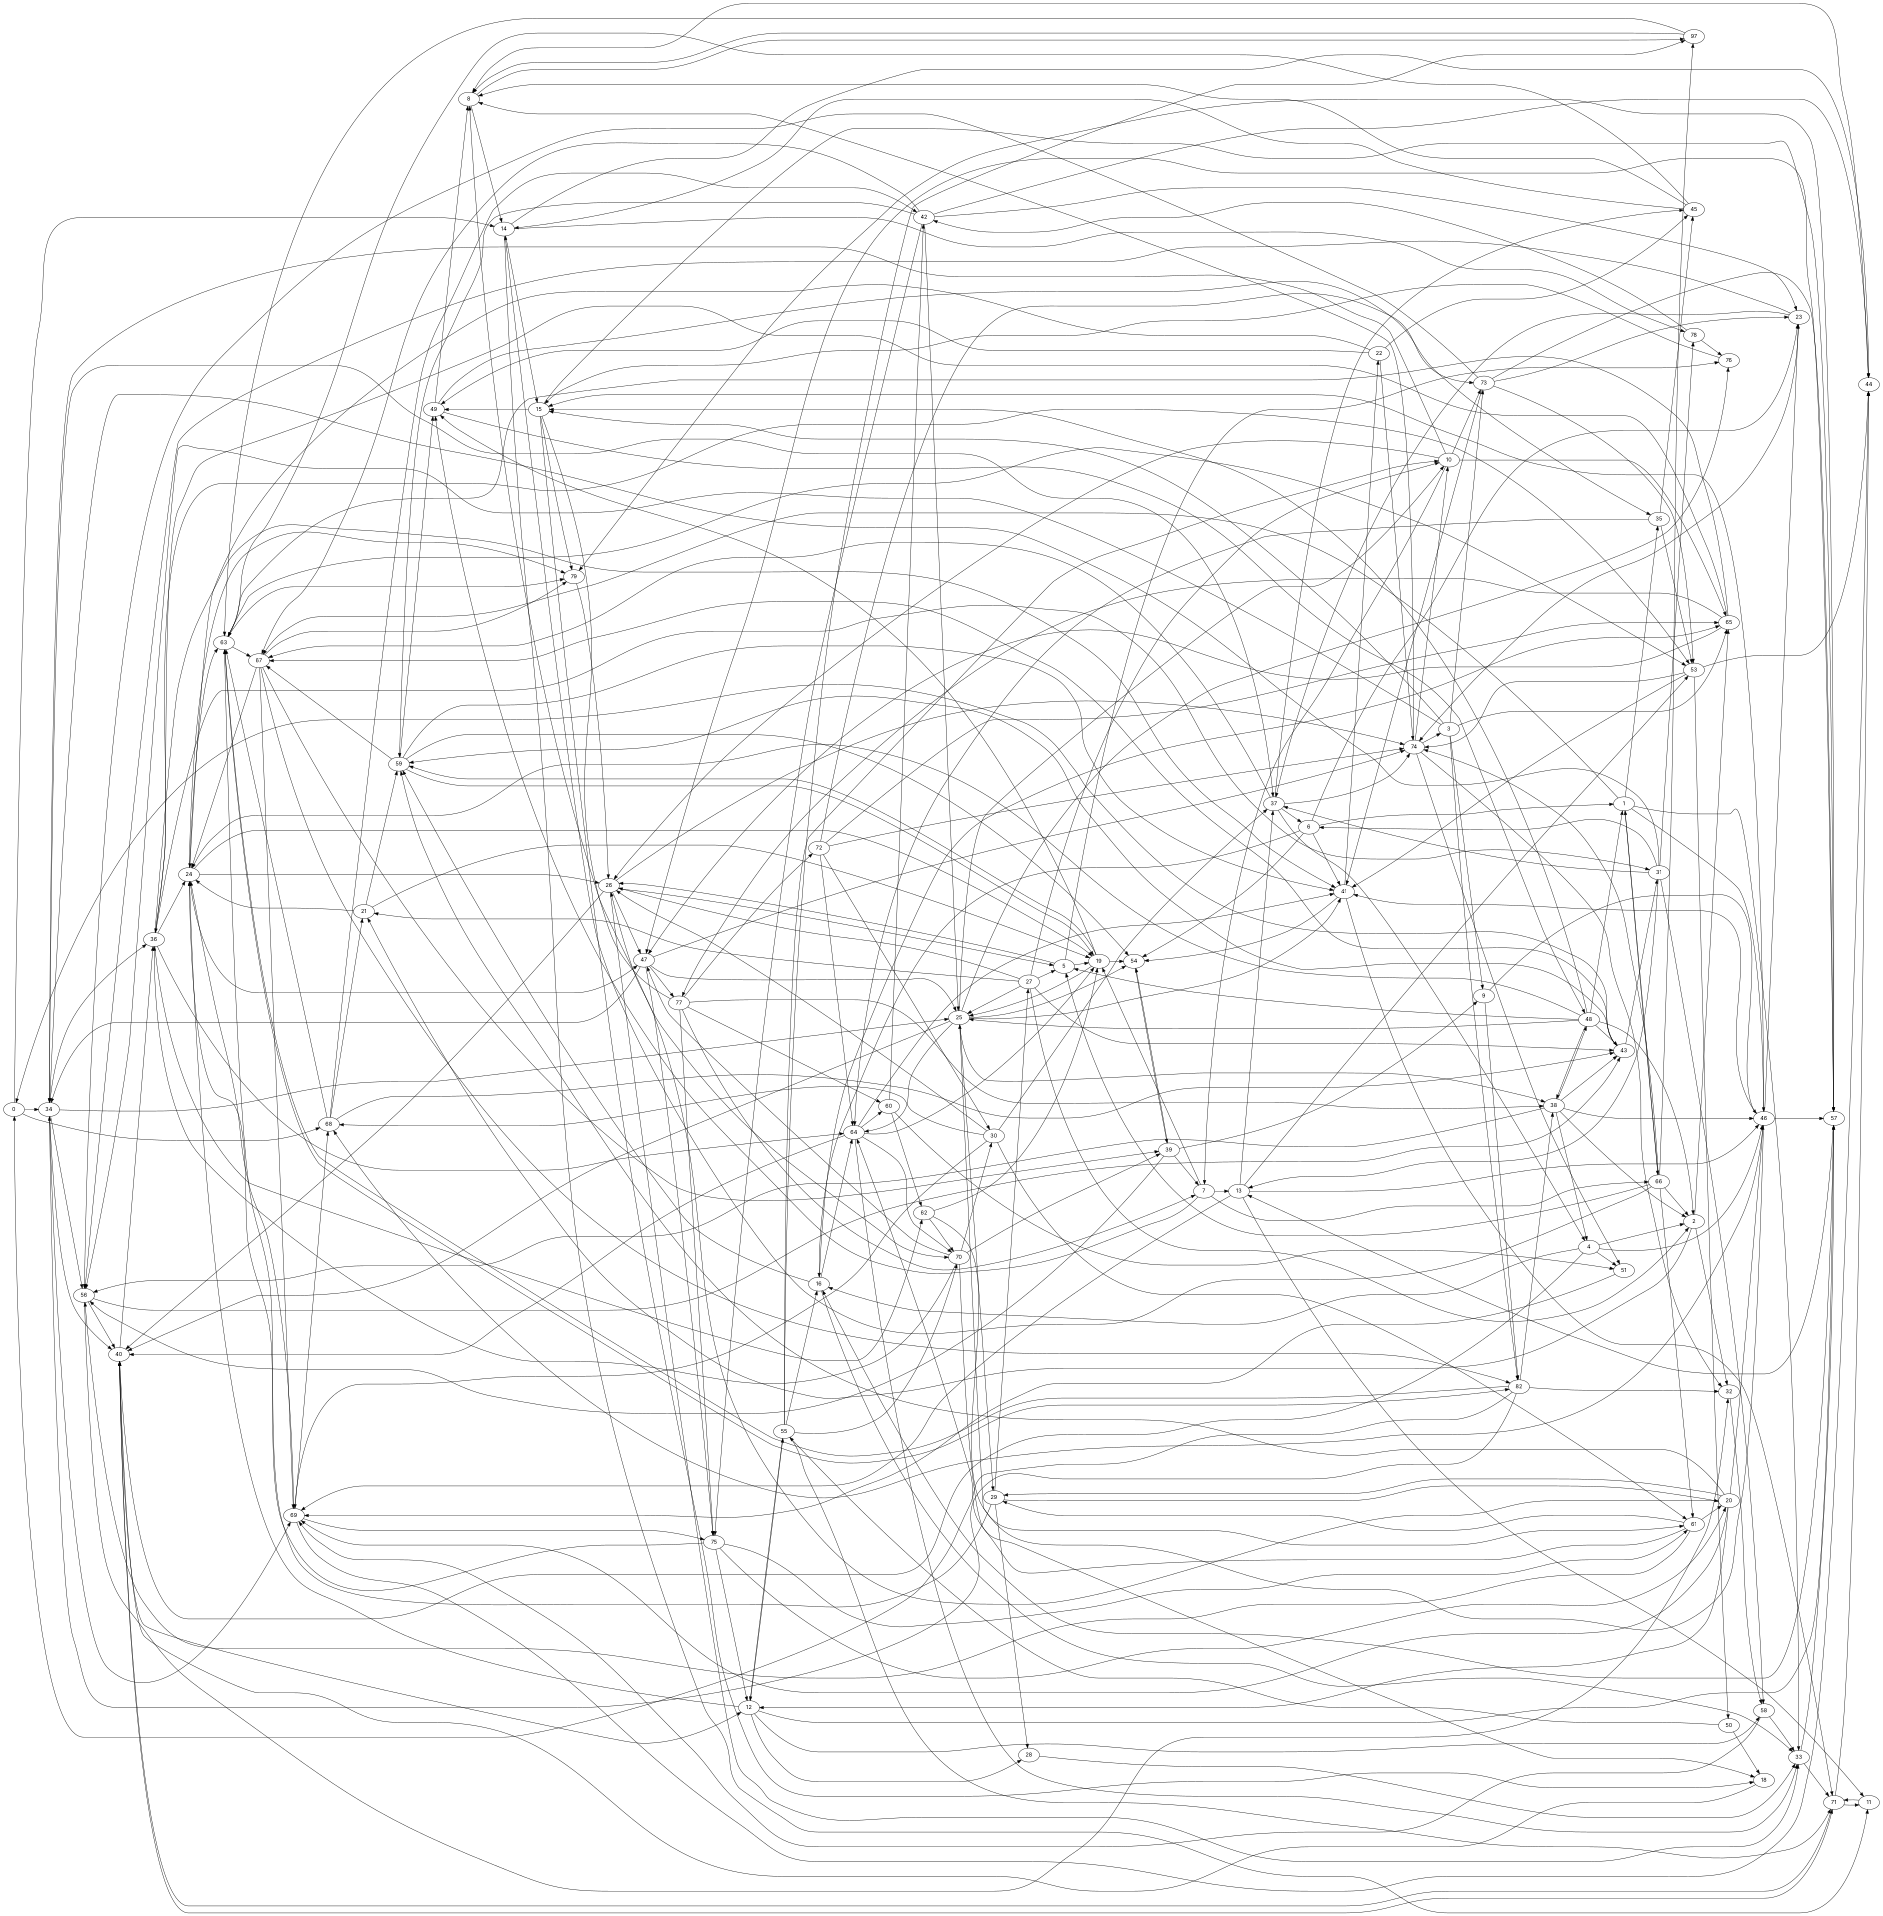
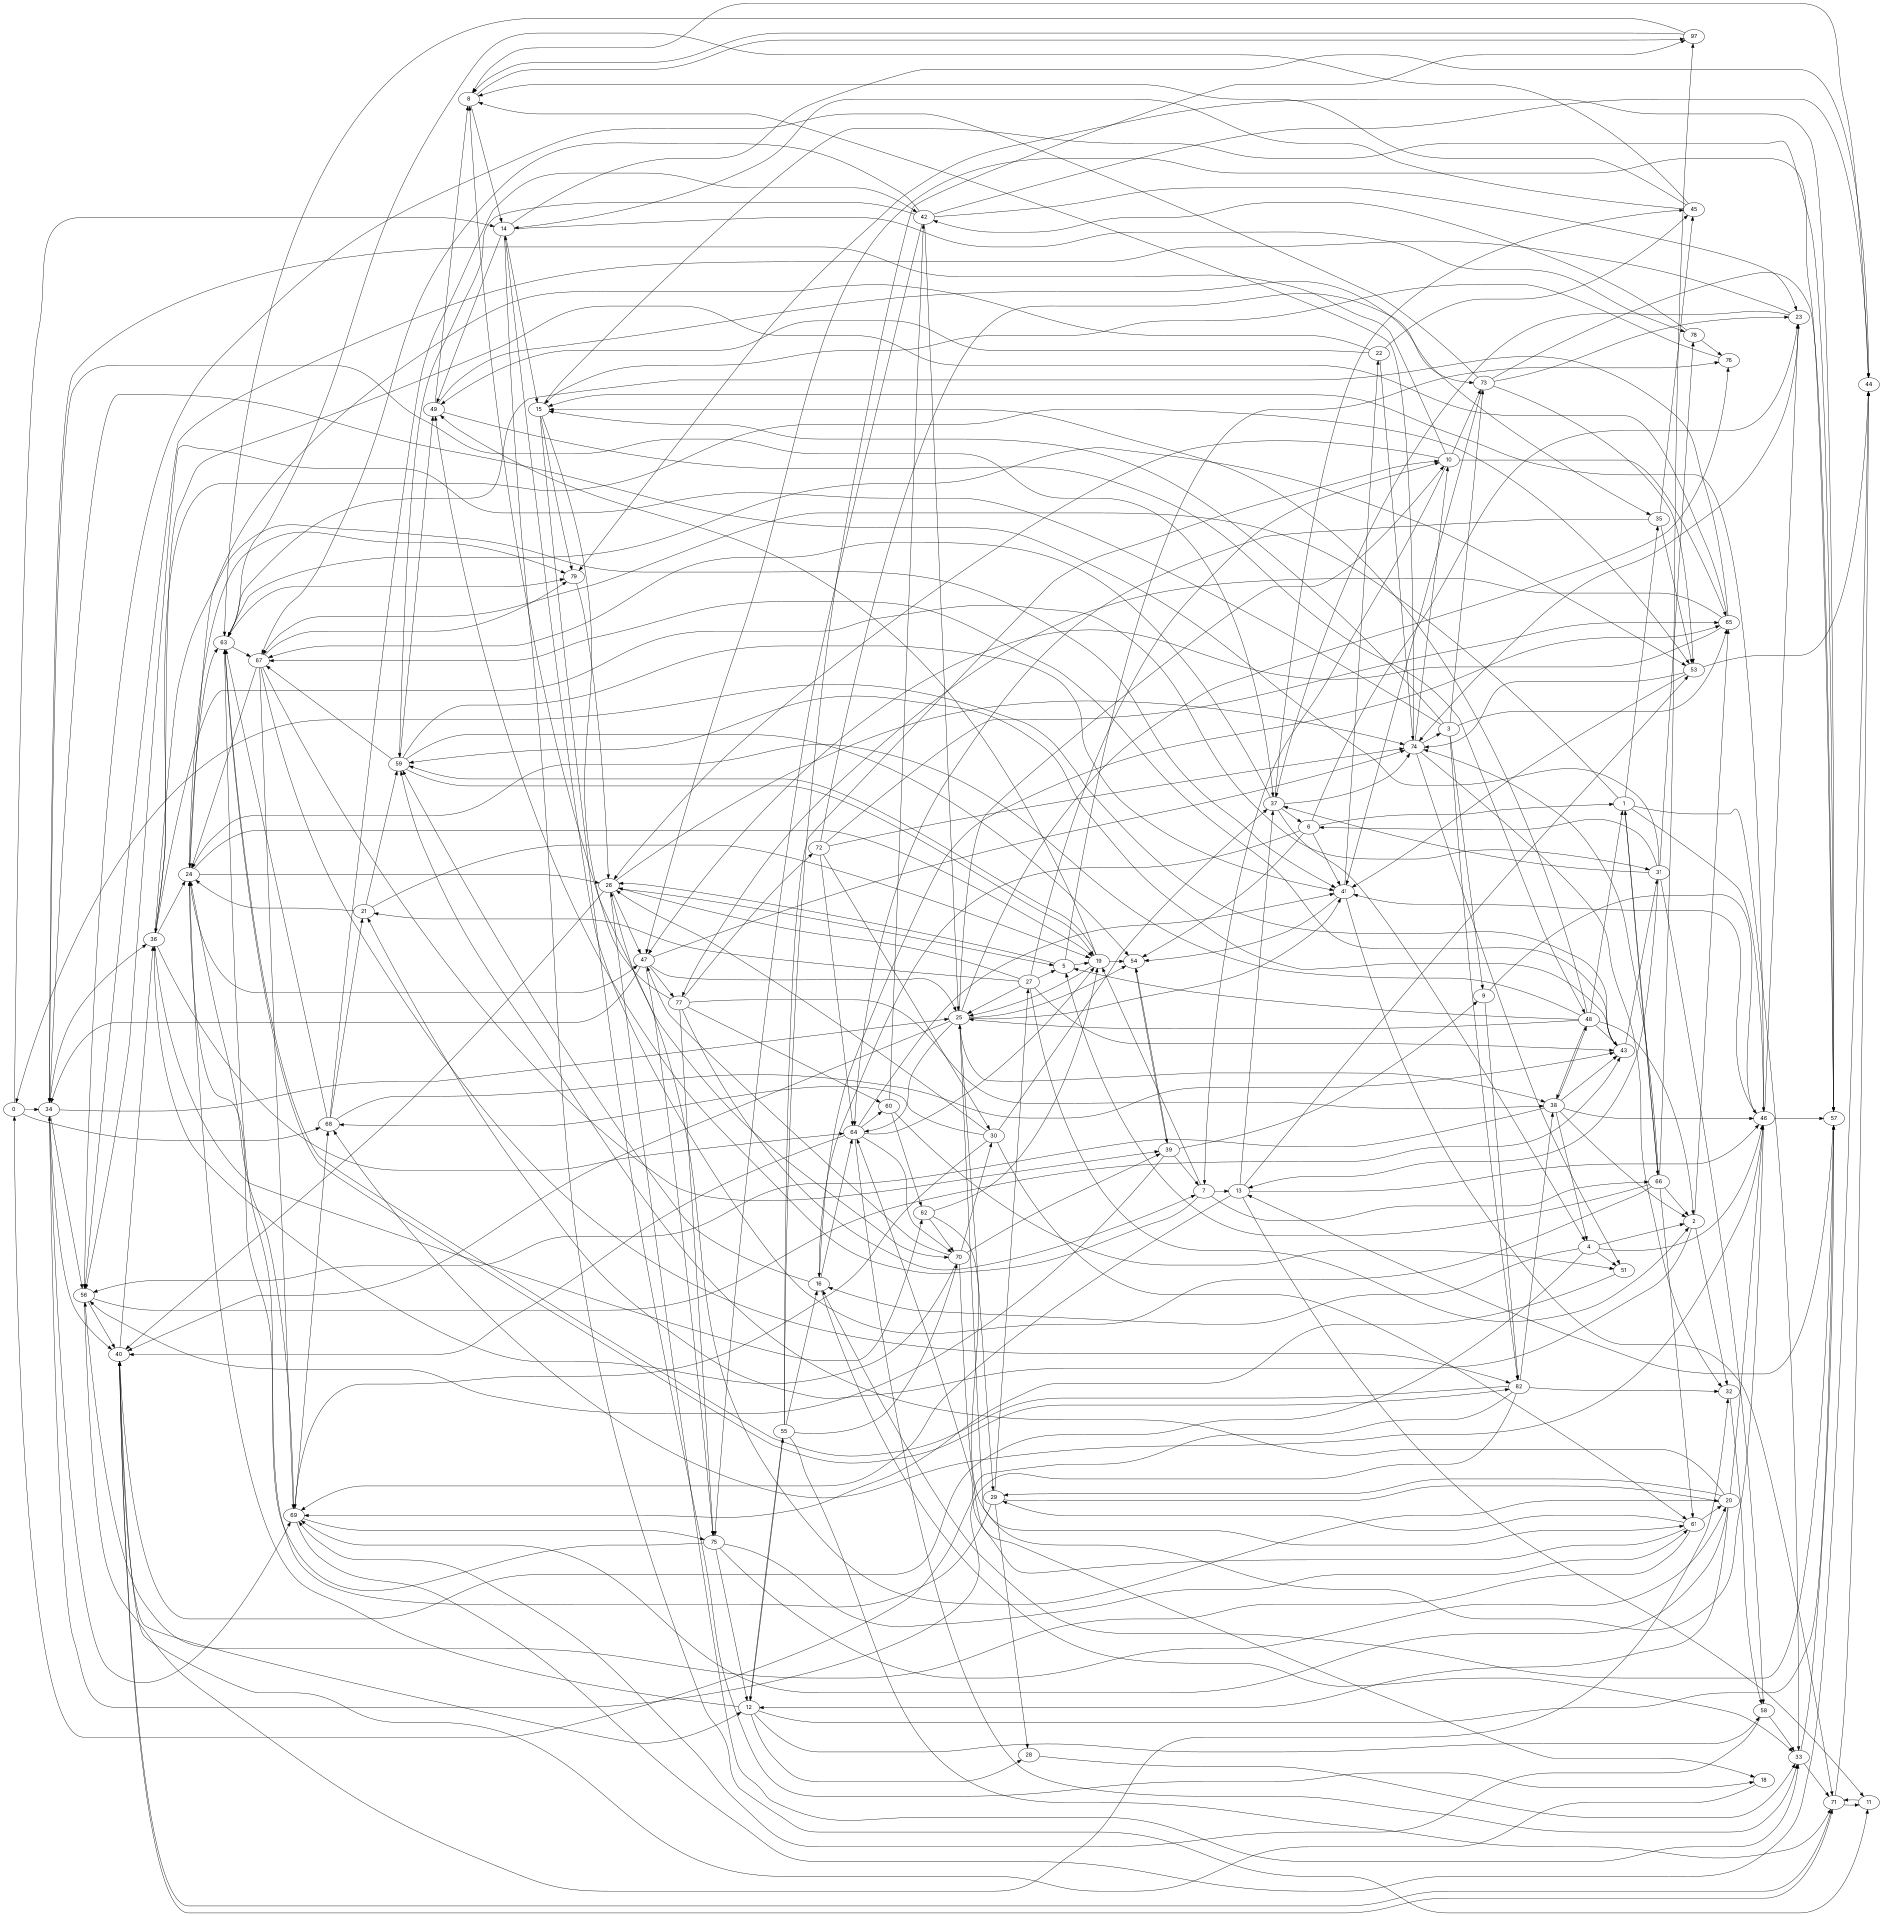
edge "15" -> "49": now "14" -> "49"
node "50": removed
